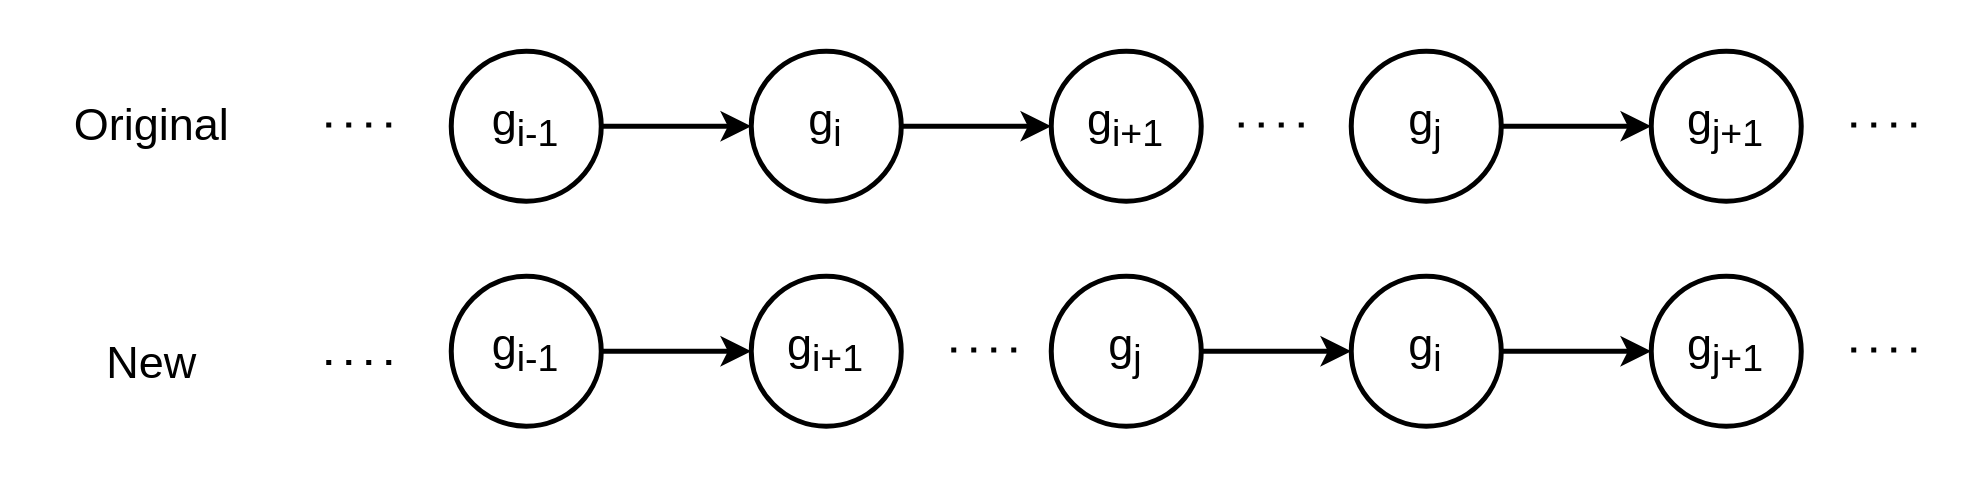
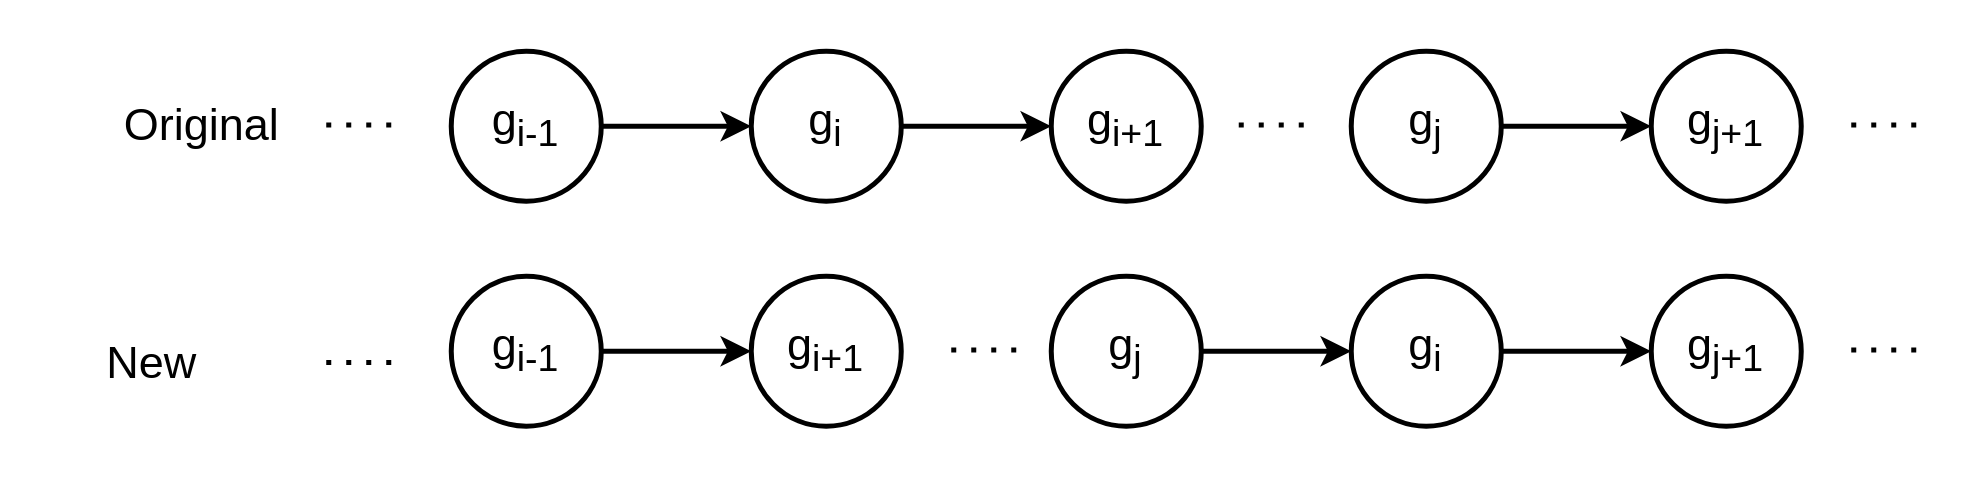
node "Original": moved (151, 126) -> (201, 126)
